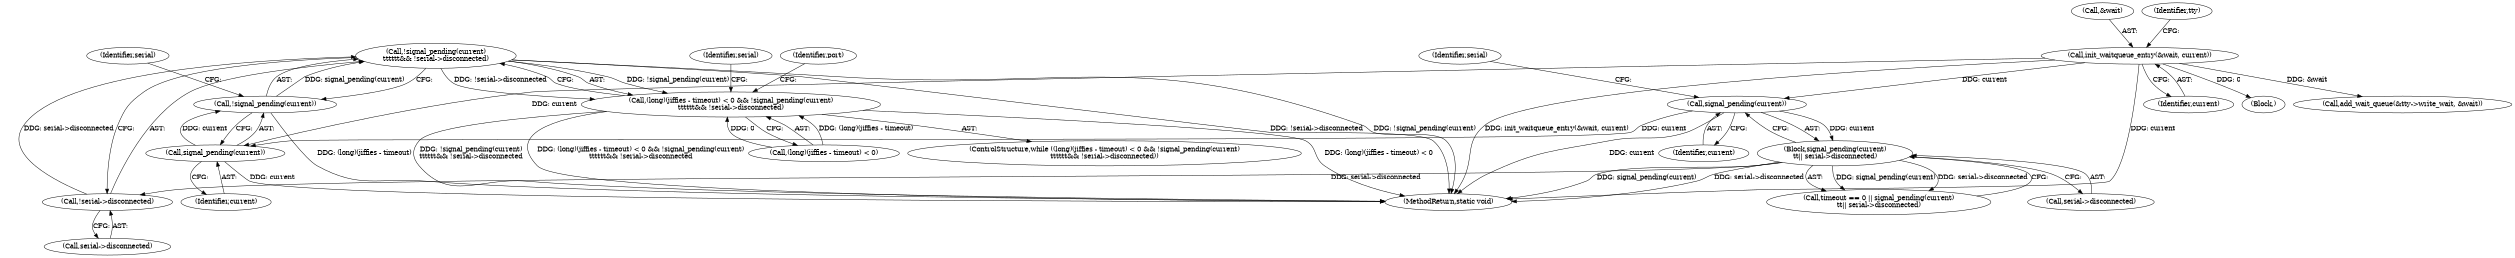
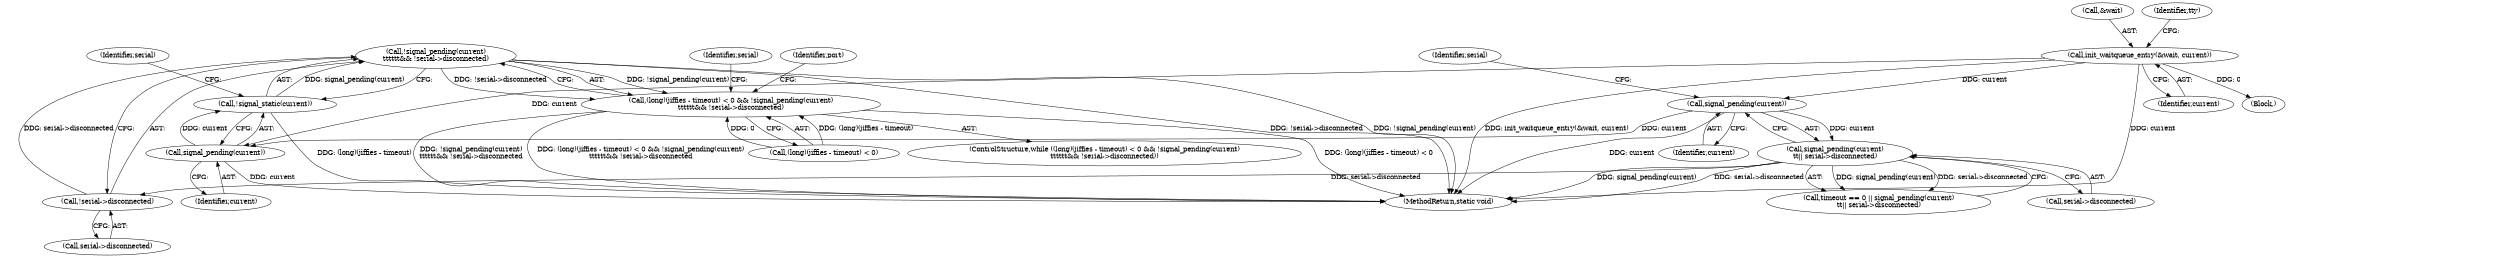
node "(Call,!signal_pending(current))": label "(Call,!signal_pending(current))" -> "(Call,!signal_static(current))"
node "(Call,add_wait_queue(&tty->write_wait, &wait))": removed
node "(Block,signal_pending(current) tt|| serial->disconnected)": label "(Block,signal_pending(current) tt|| serial->disconnected)" -> "(Call,signal_pending(current) tt|| serial->disconnected)"
